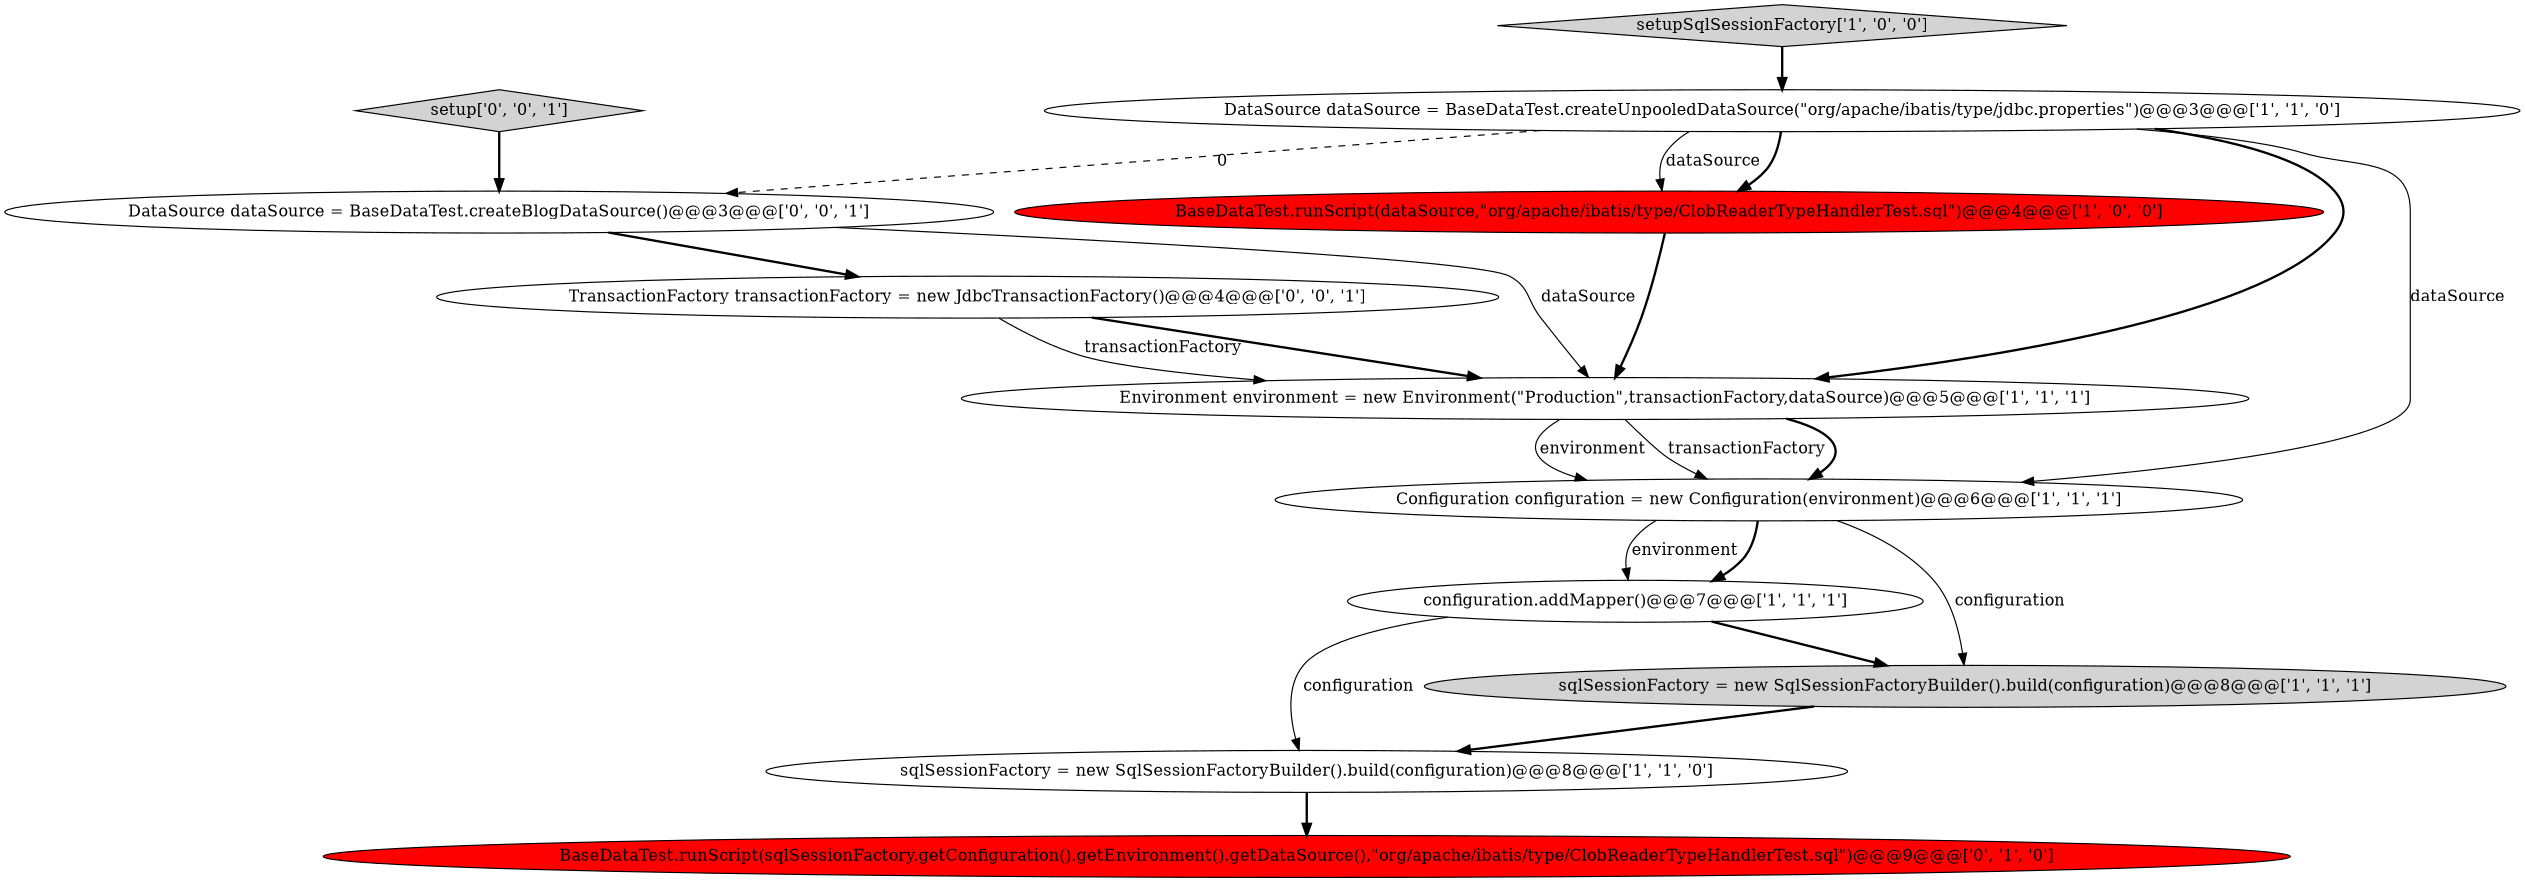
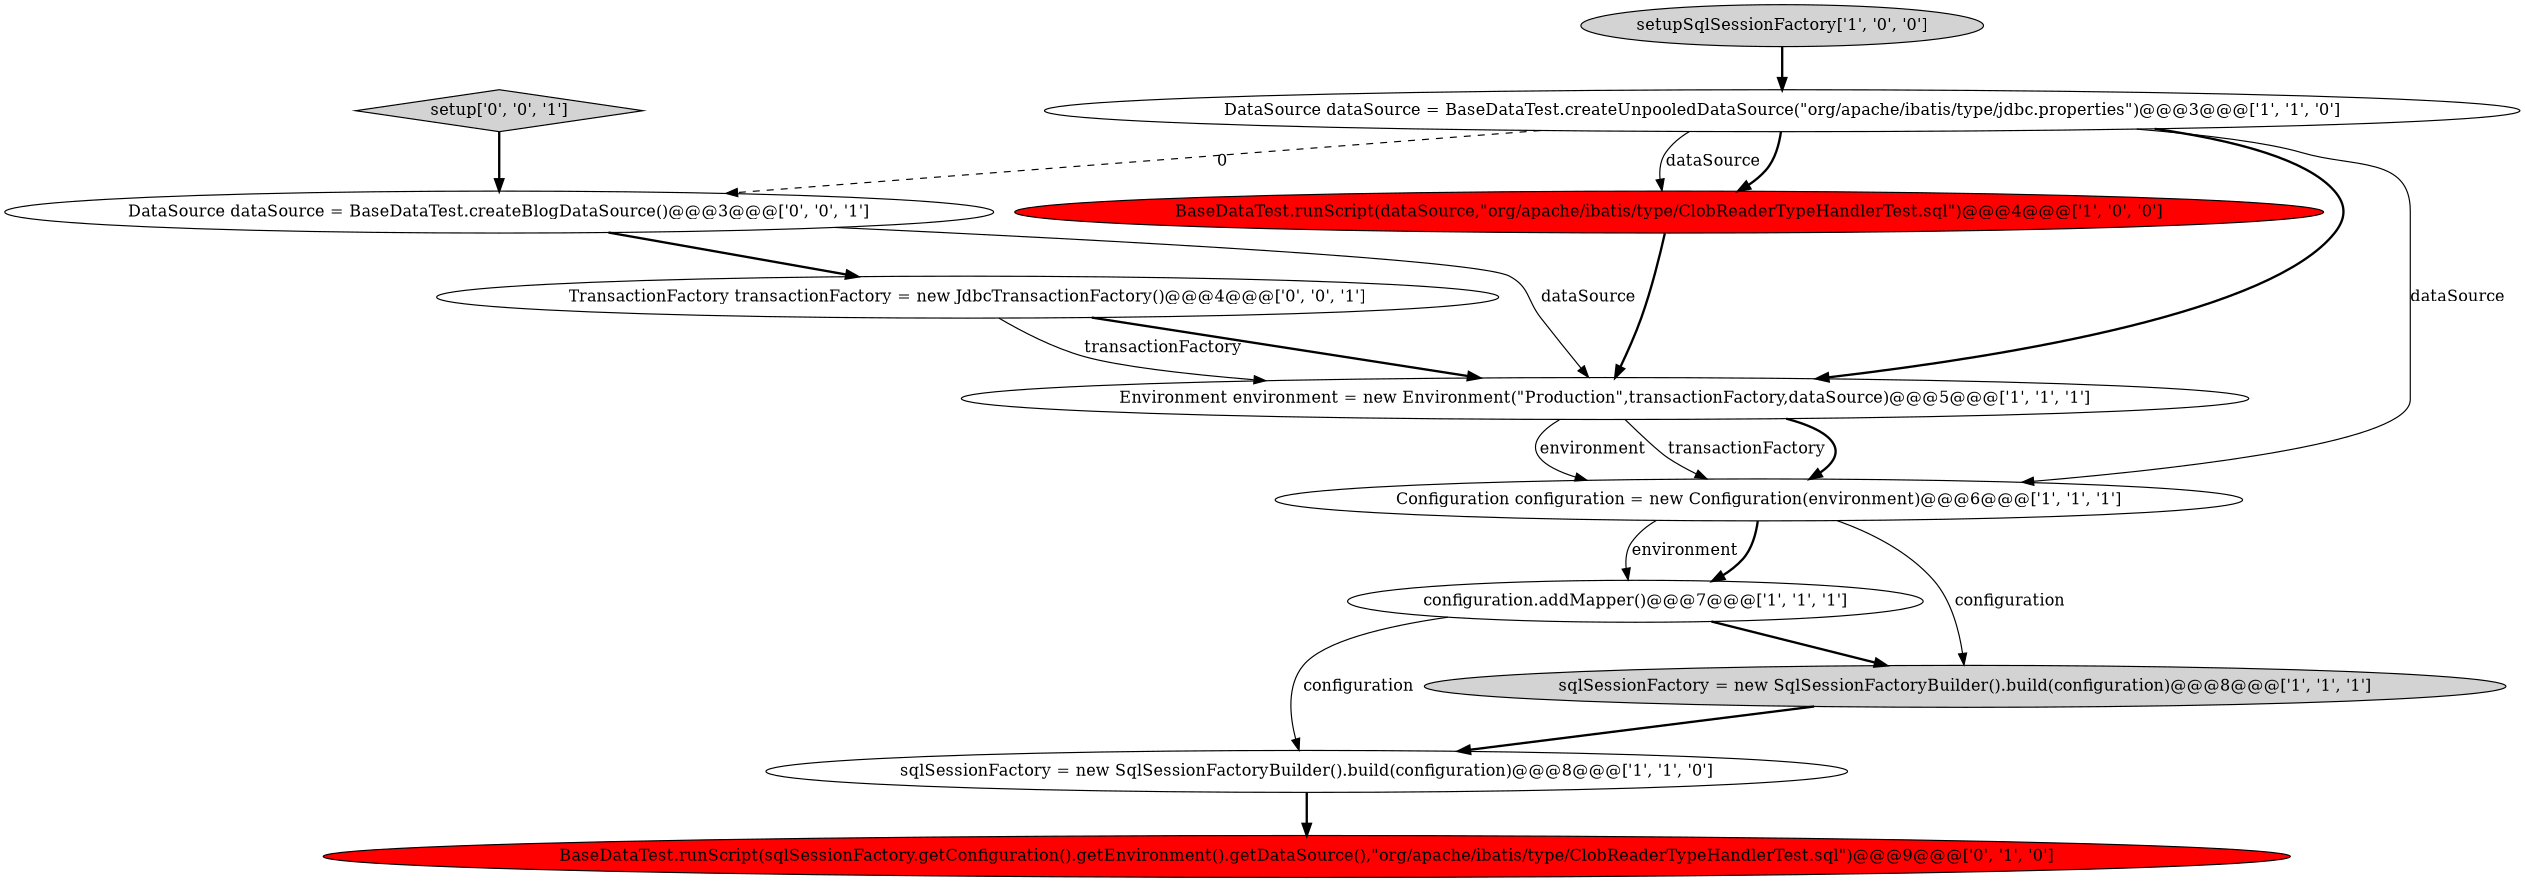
node "setupSqlSessionFactory['1', '0', '0']": shape diamond -> ellipse
